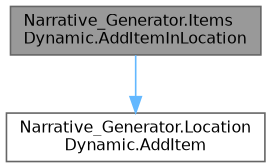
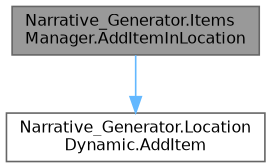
node "Narrative_Generator.Items Dynamic.AddItemInLocation": label "Narrative_Generator.Items Dynamic.AddItemInLocation" -> "Narrative_Generator.Items Manager.AddItemInLocation"
